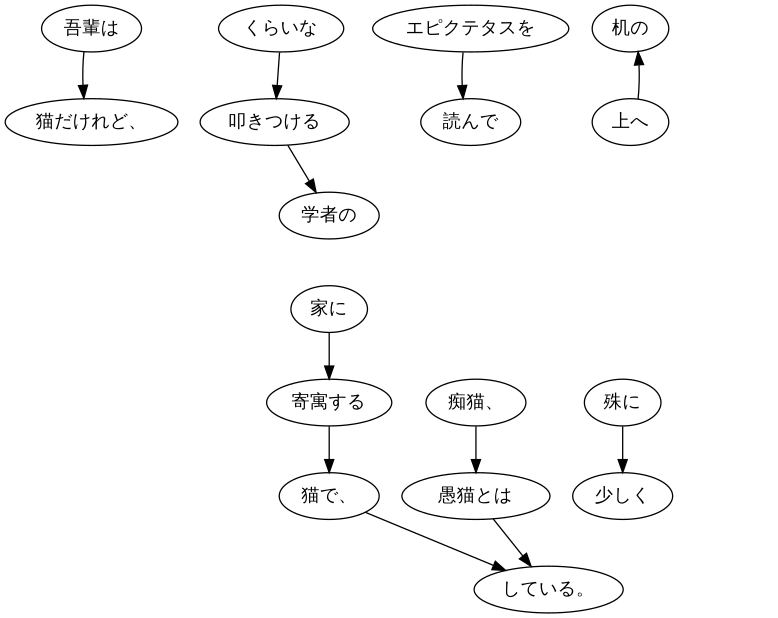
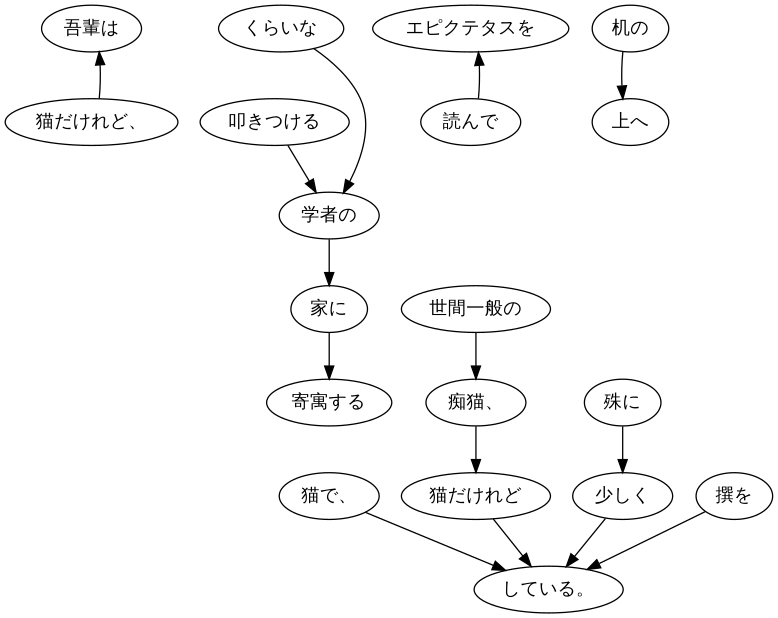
edge "吾輩は" -> "猫だけれど、": reversed
edge "くらいな" -> "叩きつける": now "くらいな" -> "学者の"
edge "エピクテタスを" -> "読んで": reversed
edge "上へ" -> "机の": reversed
edge "学者の" -> "家に": added
node "世間一般の": added
edge "寄寓する" -> "猫で、": removed
node "愚猫とは": label "愚猫とは" -> "猫だけれど"
node "撰を": added
edge "少しく" -> "している。": added
